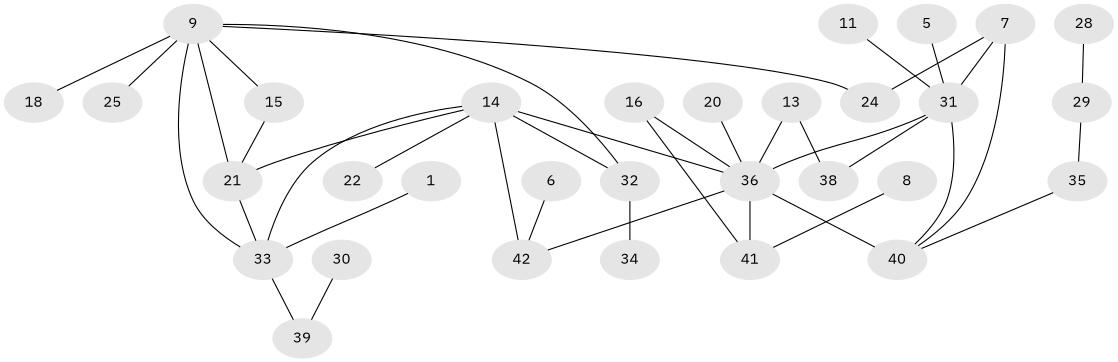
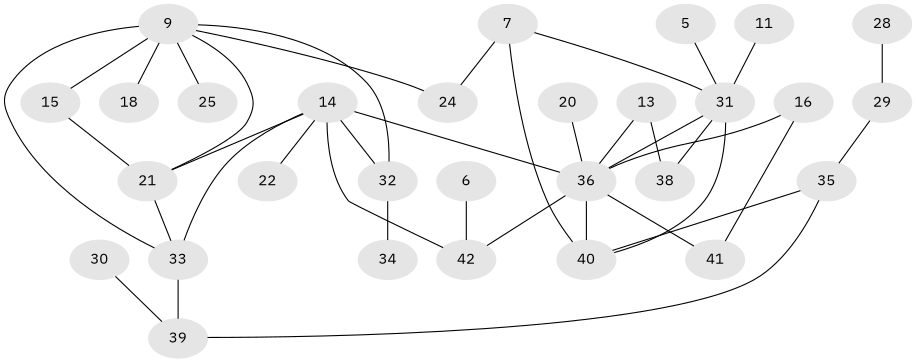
node "1": removed
node "8": removed
edge "35" -- "39": added
